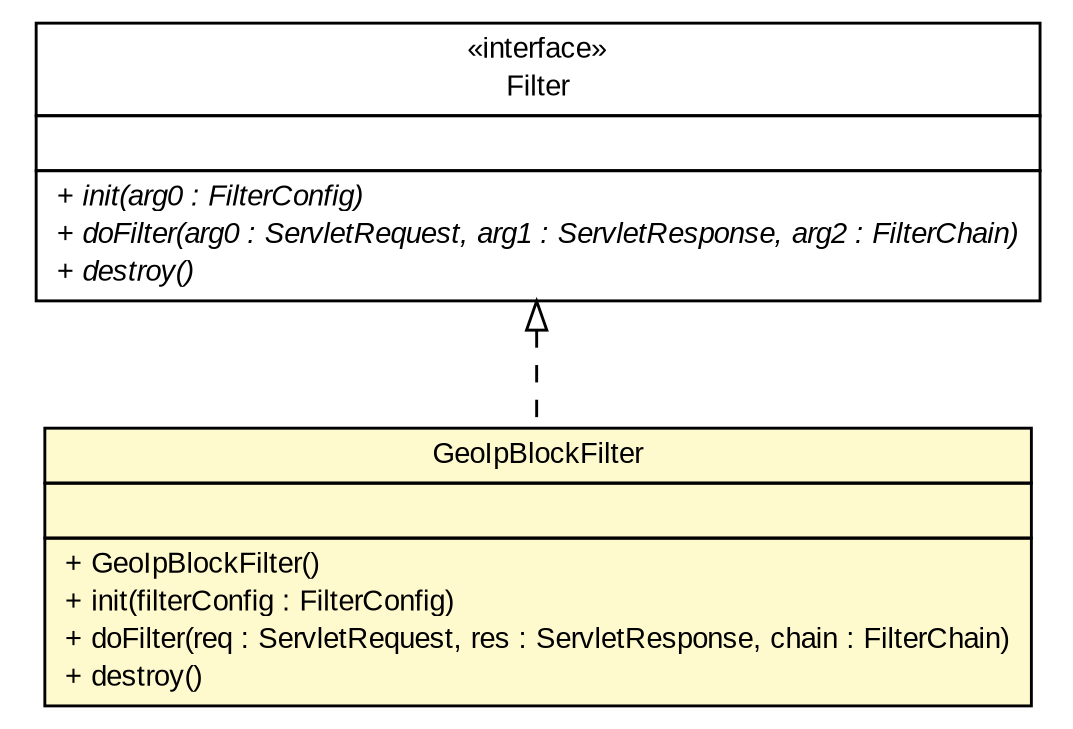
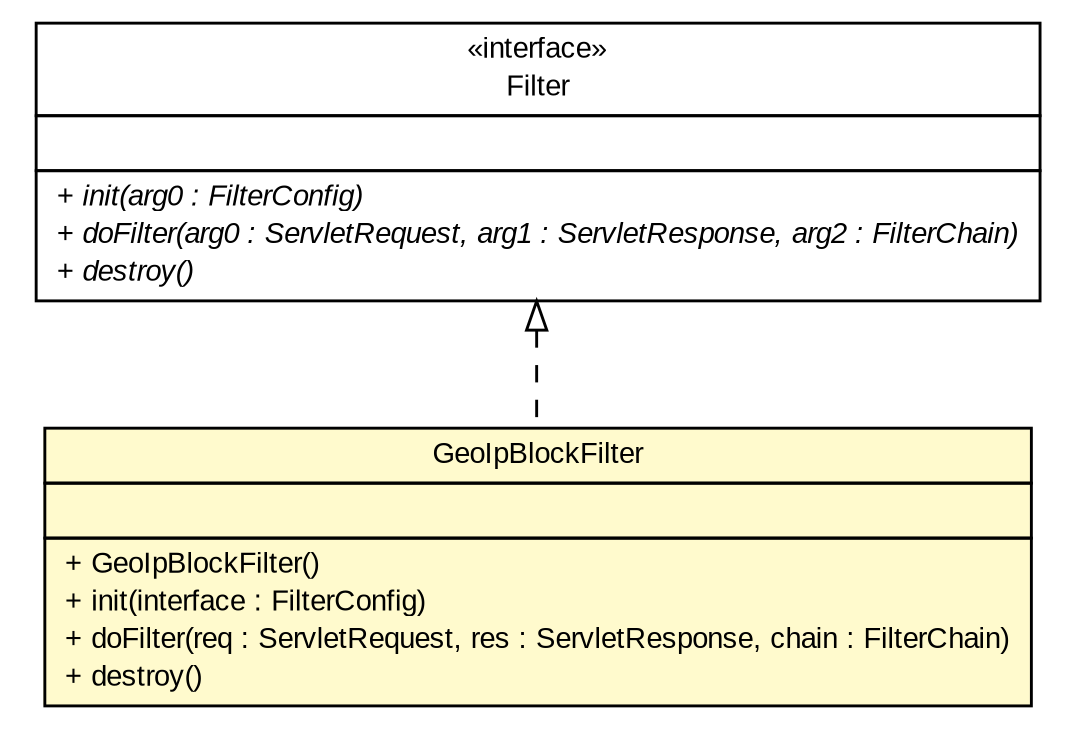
node "GeoIpBlockFilter": text "+ init(filterConfig : FilterConfig)" -> "+ init(interface : FilterConfig)"
